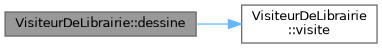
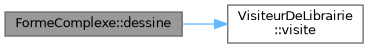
node "VisiteurDeLibrairie::dessine": label "VisiteurDeLibrairie::dessine" -> "FormeComplexe::dessine"
